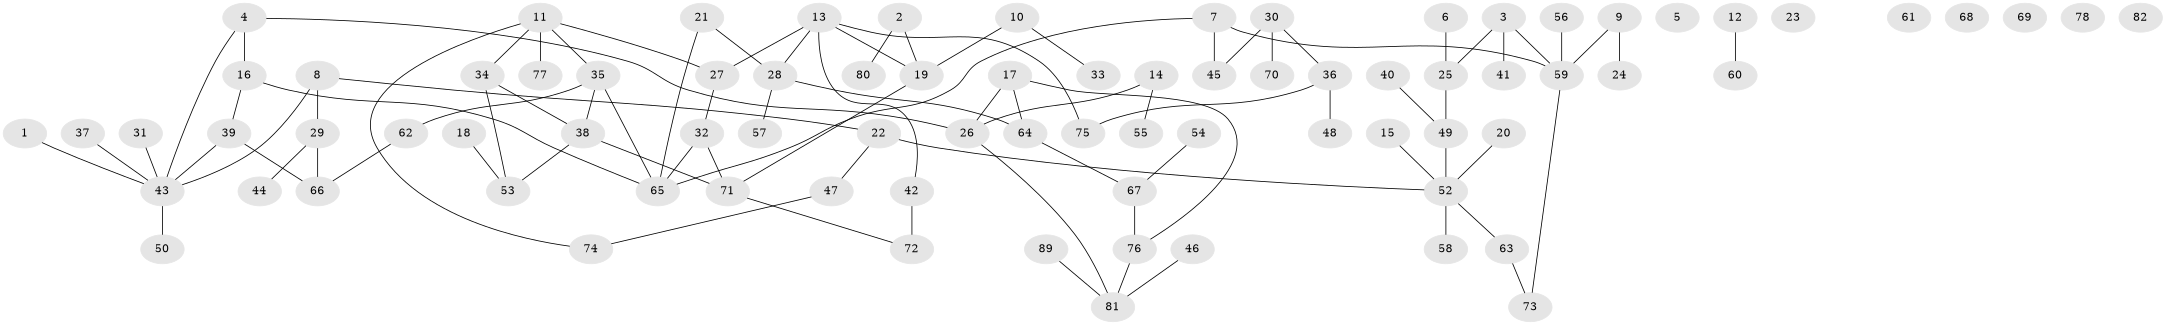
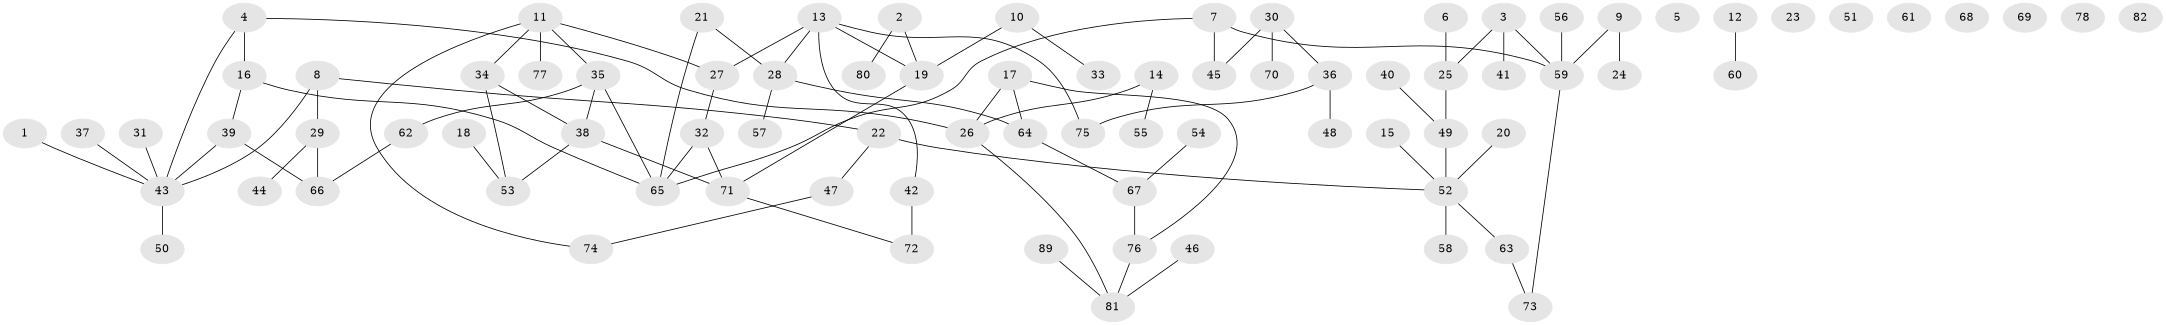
node "51": added
